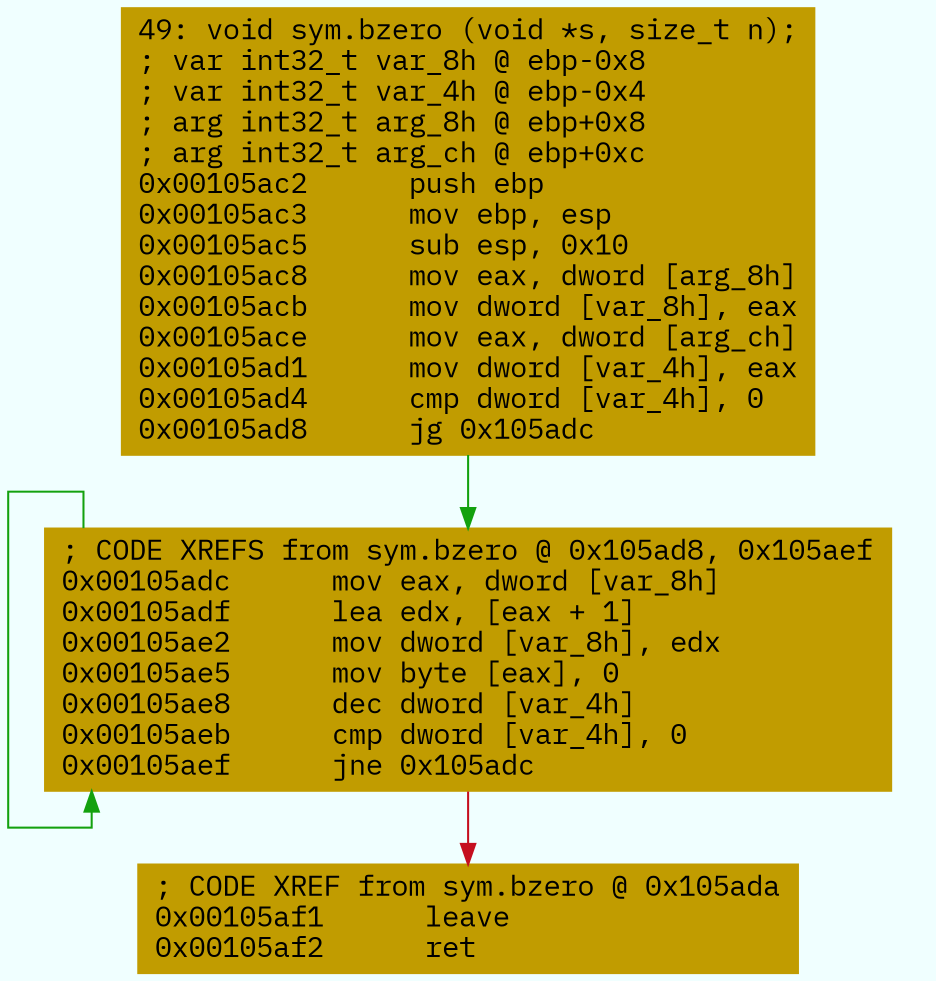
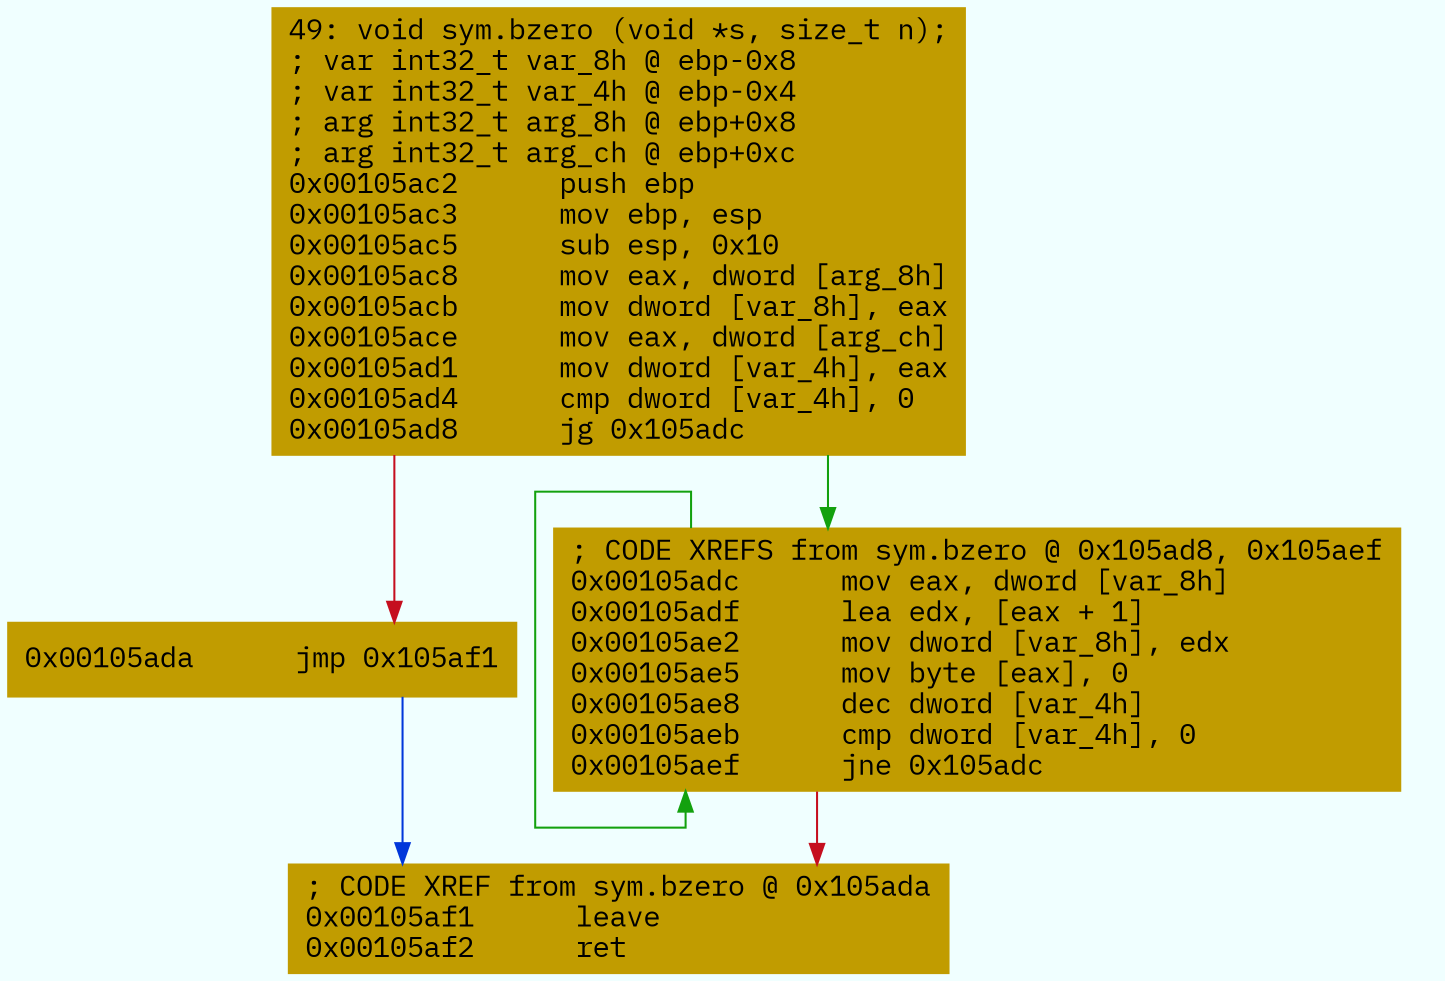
node "0x00105ada      jmp 0x105af1": added
